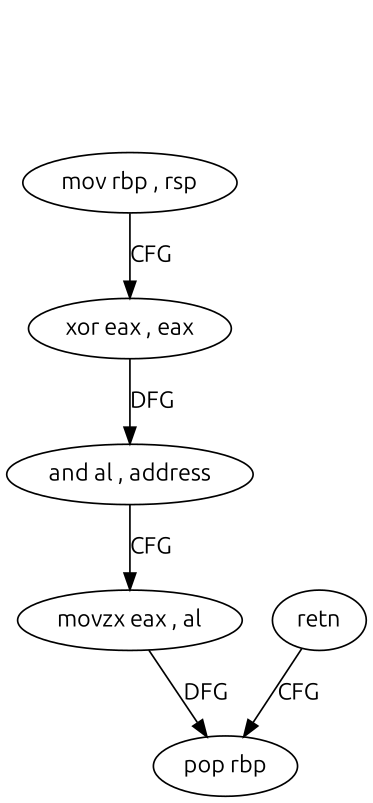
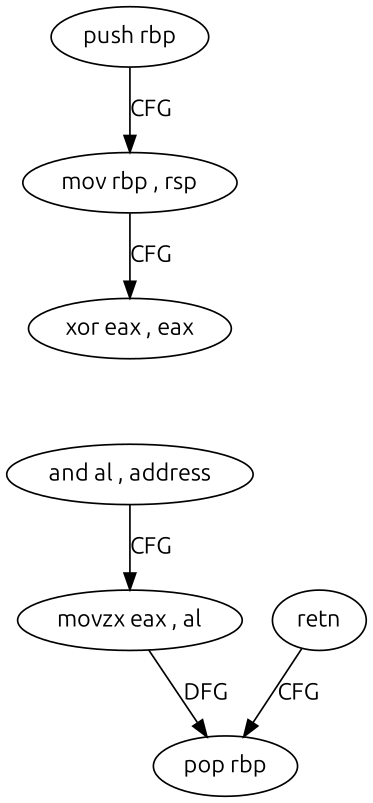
node "push rbp": added
edge "xor eax , eax" -> "and al , address": removed, label "DFG"
